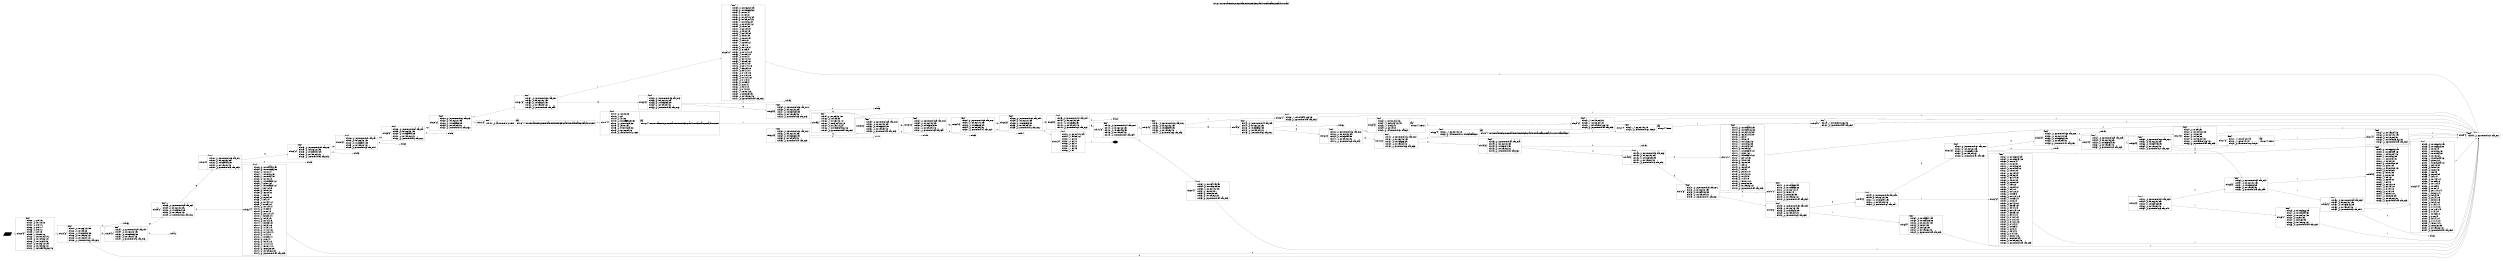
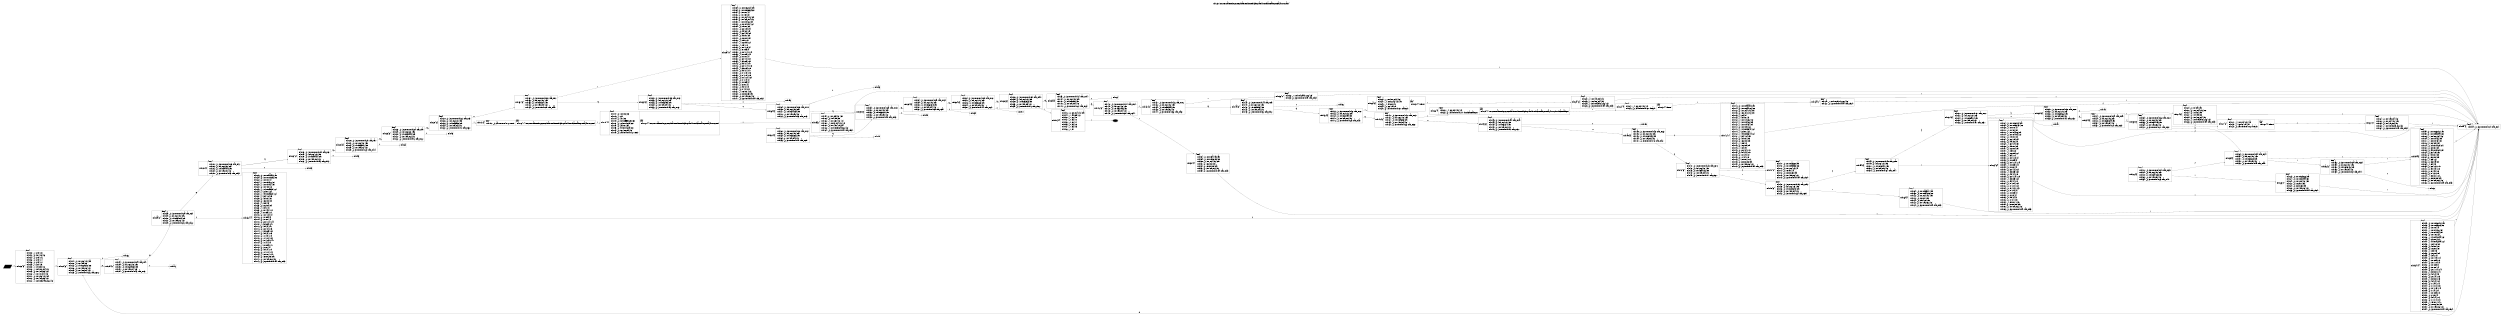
edge "0x4015a8 [25]" -> "0x401b69 [144]": now "0x4015a8 [25]" -> "0x401bf9 [95]"
